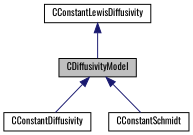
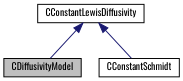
edge "CConstantSchmidt" -> "CDiffusivityModel": now "CConstantSchmidt" -> "CConstantLewisDiffusivity"
node "CConstantDiffusivity": removed
